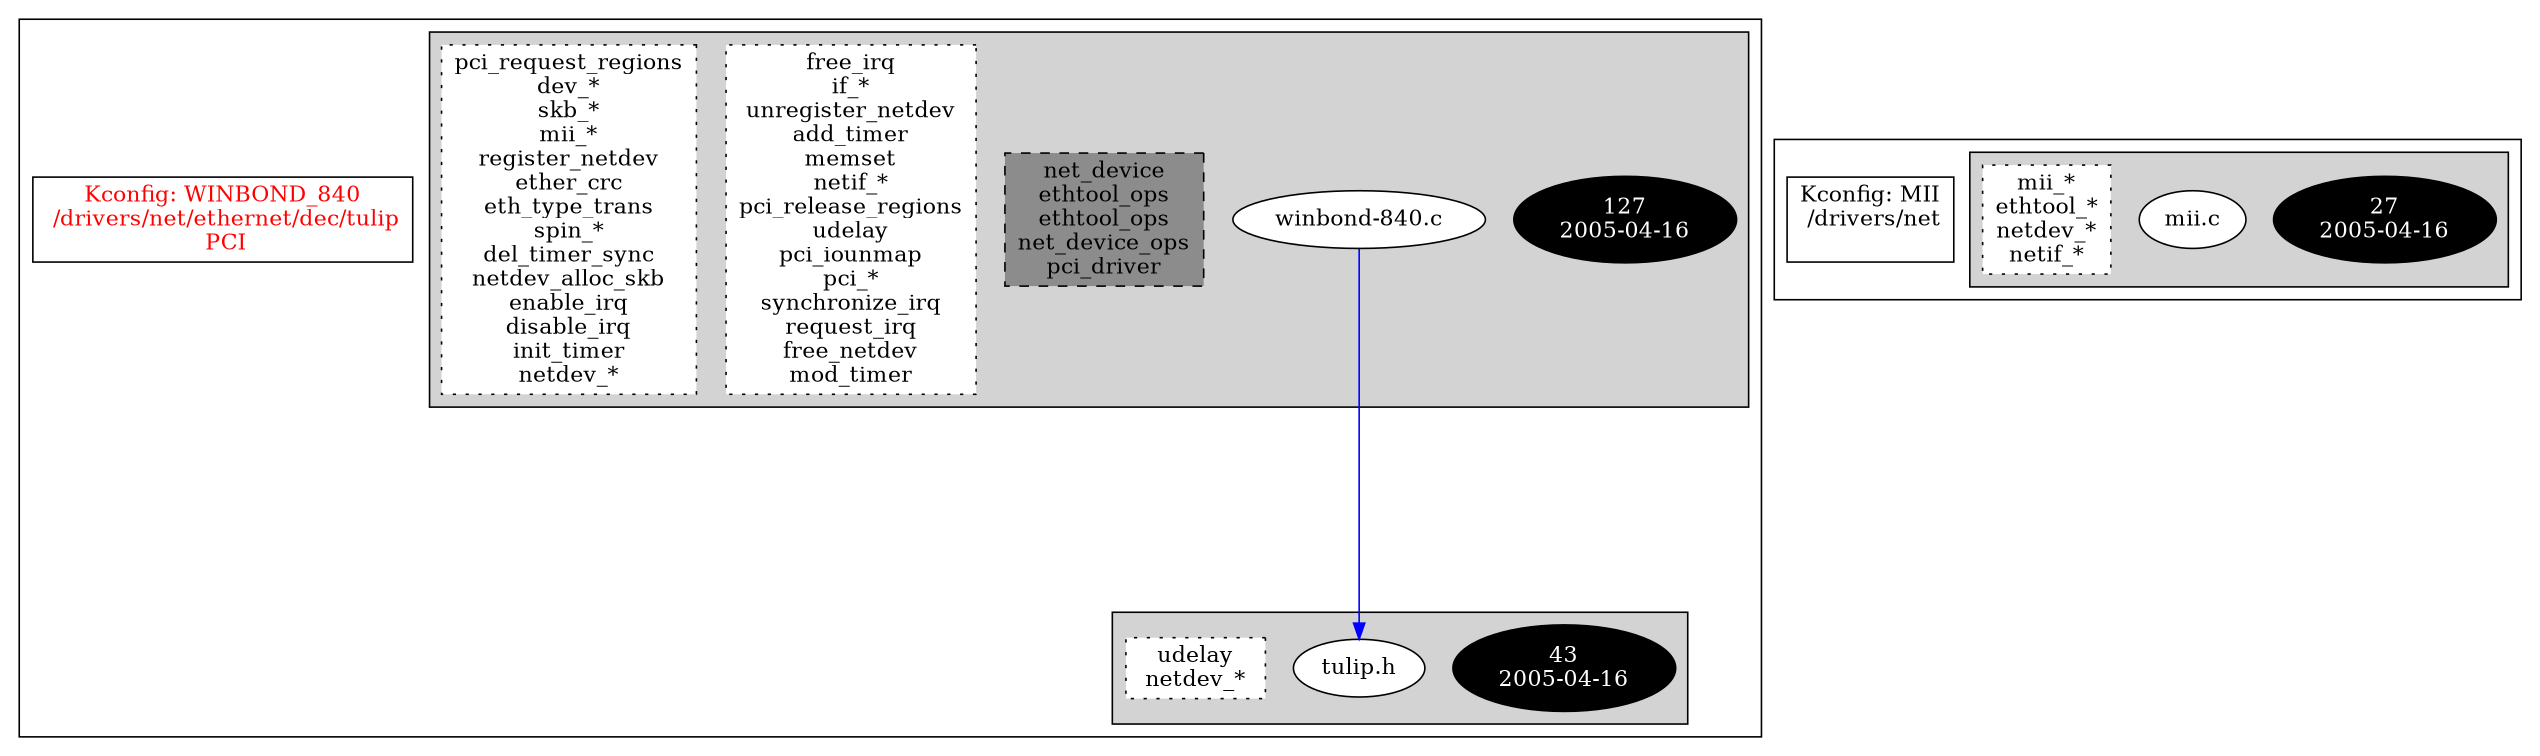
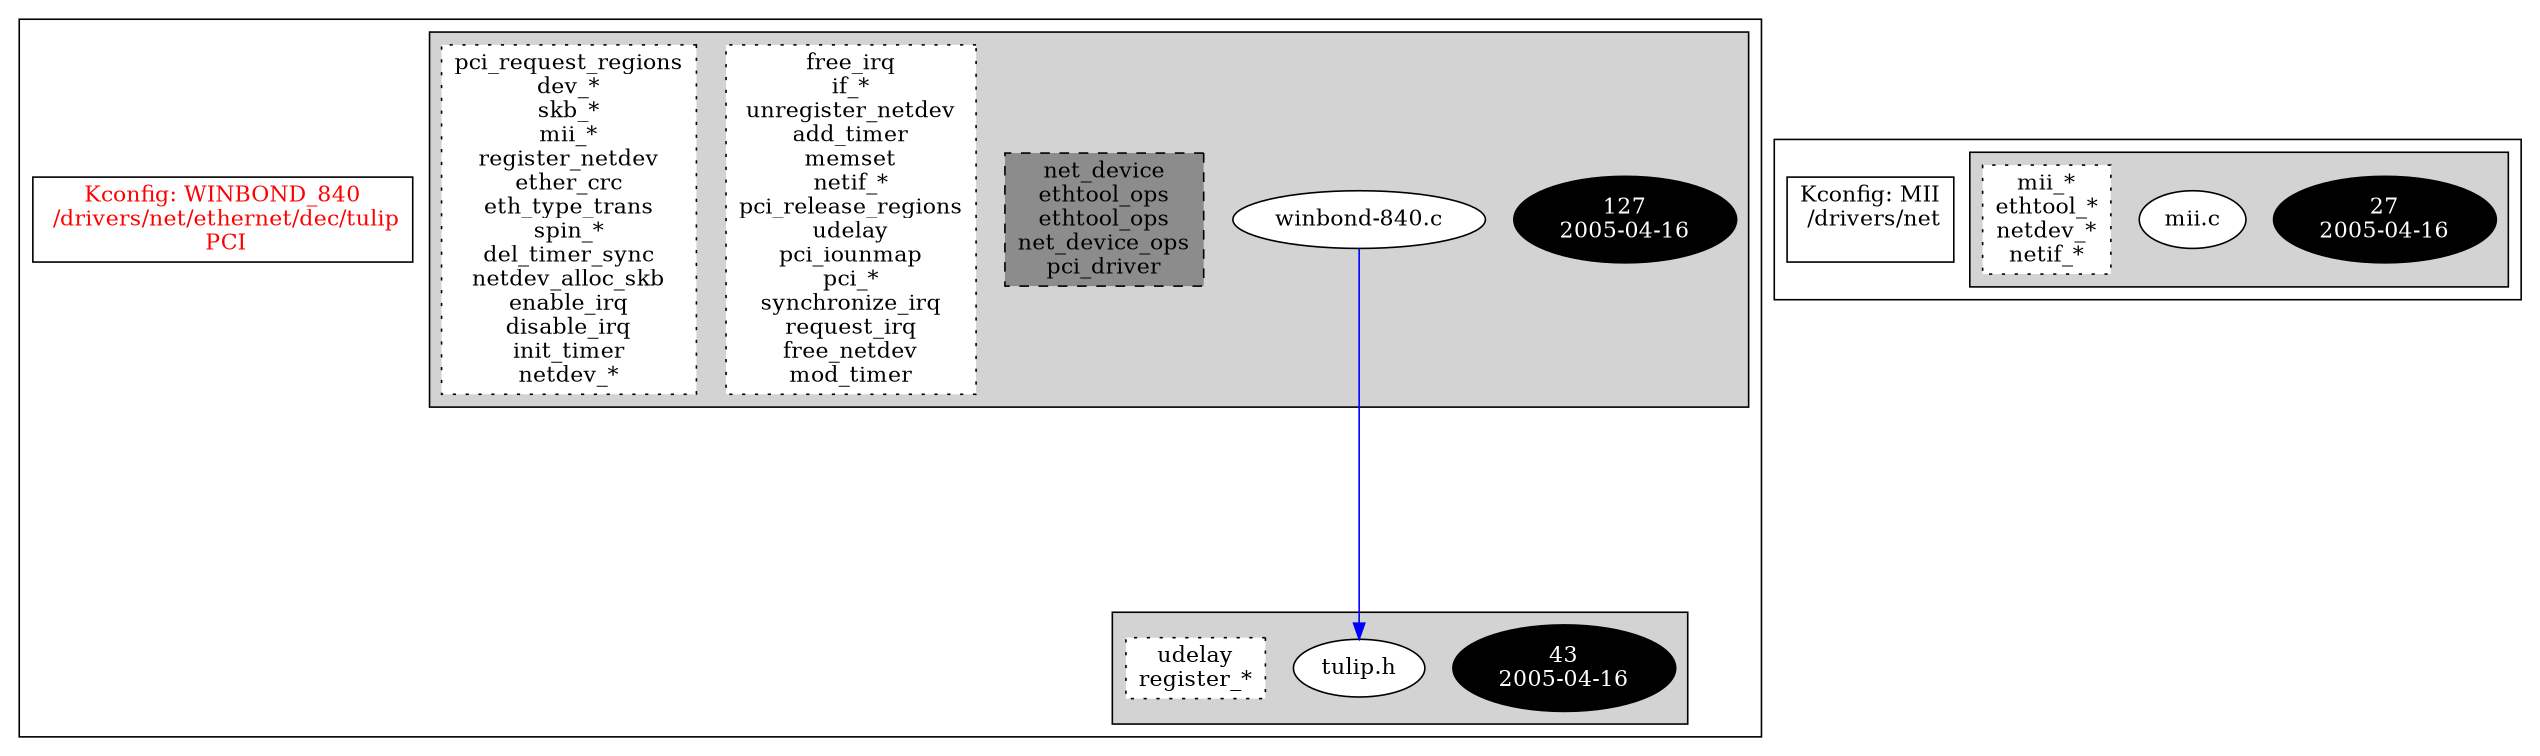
node "udelay netdev_*": label "udelay netdev_*" -> "udelay register_*"
